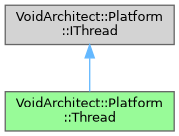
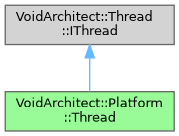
node "VoidArchitect::Platform ::IThread": label "VoidArchitect::Platform ::IThread" -> "VoidArchitect::Thread ::IThread"
